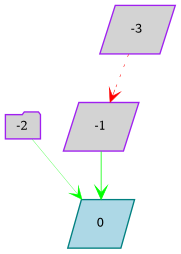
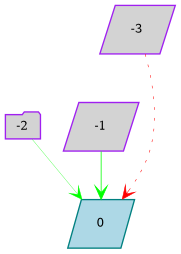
edge "-3" -> "-1": now "-3" -> "0"
